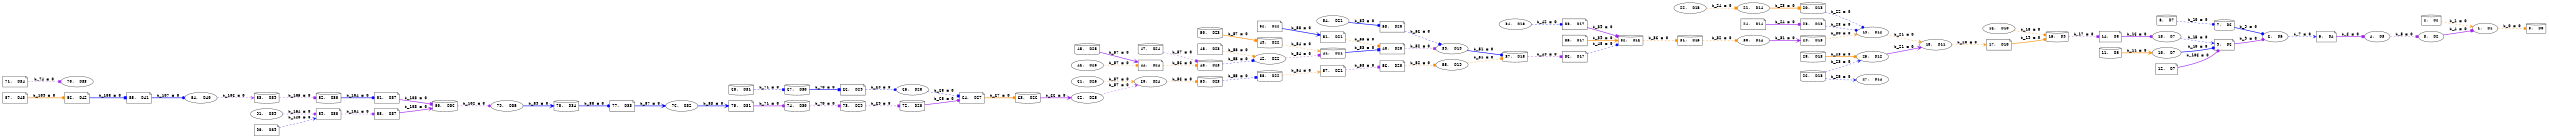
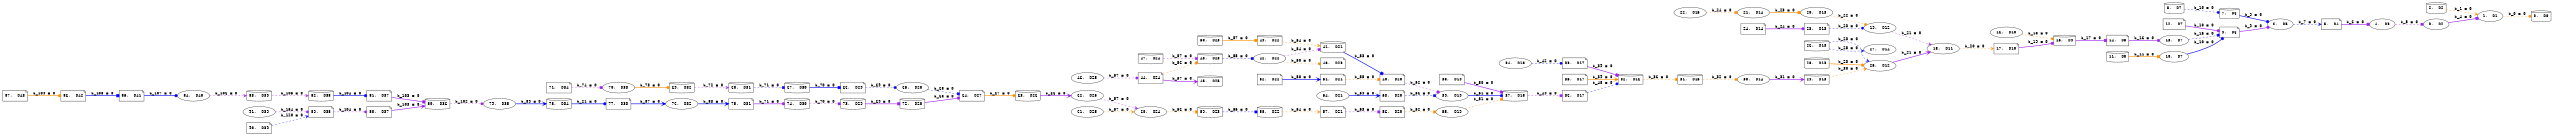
node "20,  D13": shape cylinder -> ellipse
edge "20,  D13" -> "19,  D12": color blue -> darkorange
edge "54,  D21" -> "53,  D20": arrowhead dot -> vee
edge "29,  D13" -> "19,  D12": now "29,  D13" -> "25,  D12"
edge "15,  D9" -> "14,  D8": style dashed -> bold
edge "19,  D12" -> "18,  D11": color darkorange -> purple
edge "13,  D7" -> "9,  D6": arrowhead vee -> box
edge "17,  D10" -> "15,  D9": color darkorange -> purple
edge "11,  D8" -> "10,  D7": arrowhead vee -> box
edge "48,  D23" -> "42,  D22": reversed
edge "12,  D7" -> "9,  D6": label "b_106 = 0" -> "b_10 = 0"
edge "45,  D25" -> "44,  D24": reversed
edge "46,  D25" -> "44,  D24": color darkorange -> purple
node "38,  D19": added
node "69,  D32": added
edge "83,  D39" -> "82,  D38": arrowhead box -> vee
edge "78,  D34" -> "77,  D33": label "b_88 = 0" -> "b_21 = 0"
edge "73,  D29" -> "72,  D28": style dashed -> bold
